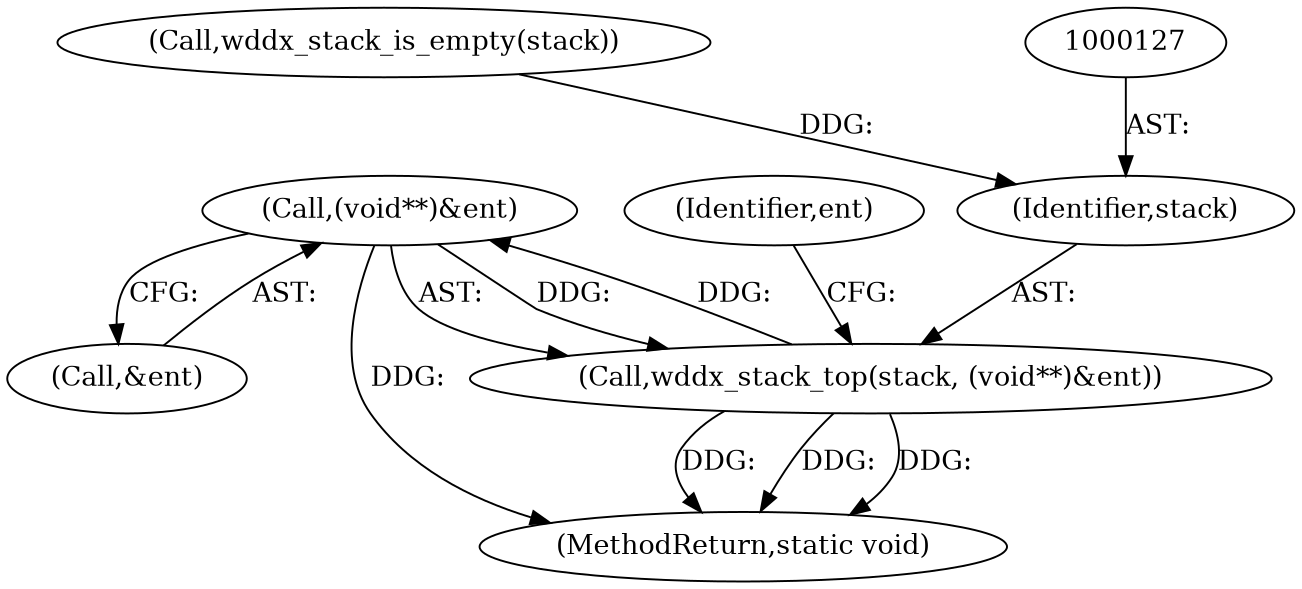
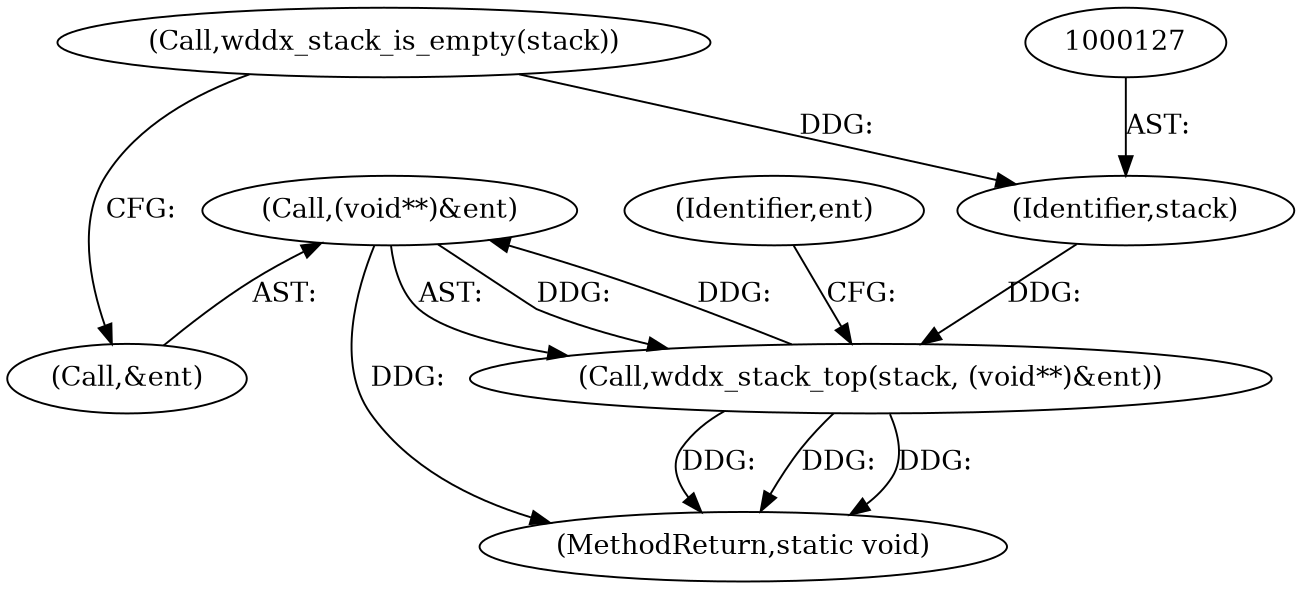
edge "(Call,(void**)&ent)" -> "(Call,&ent)": now "(Call,wddx_stack_is_empty(stack))" -> "(Call,&ent)"
edge "(Identifier,stack)" -> "(Call,wddx_stack_top(stack, (void**)&ent))": label "AST: " -> "DDG: "
